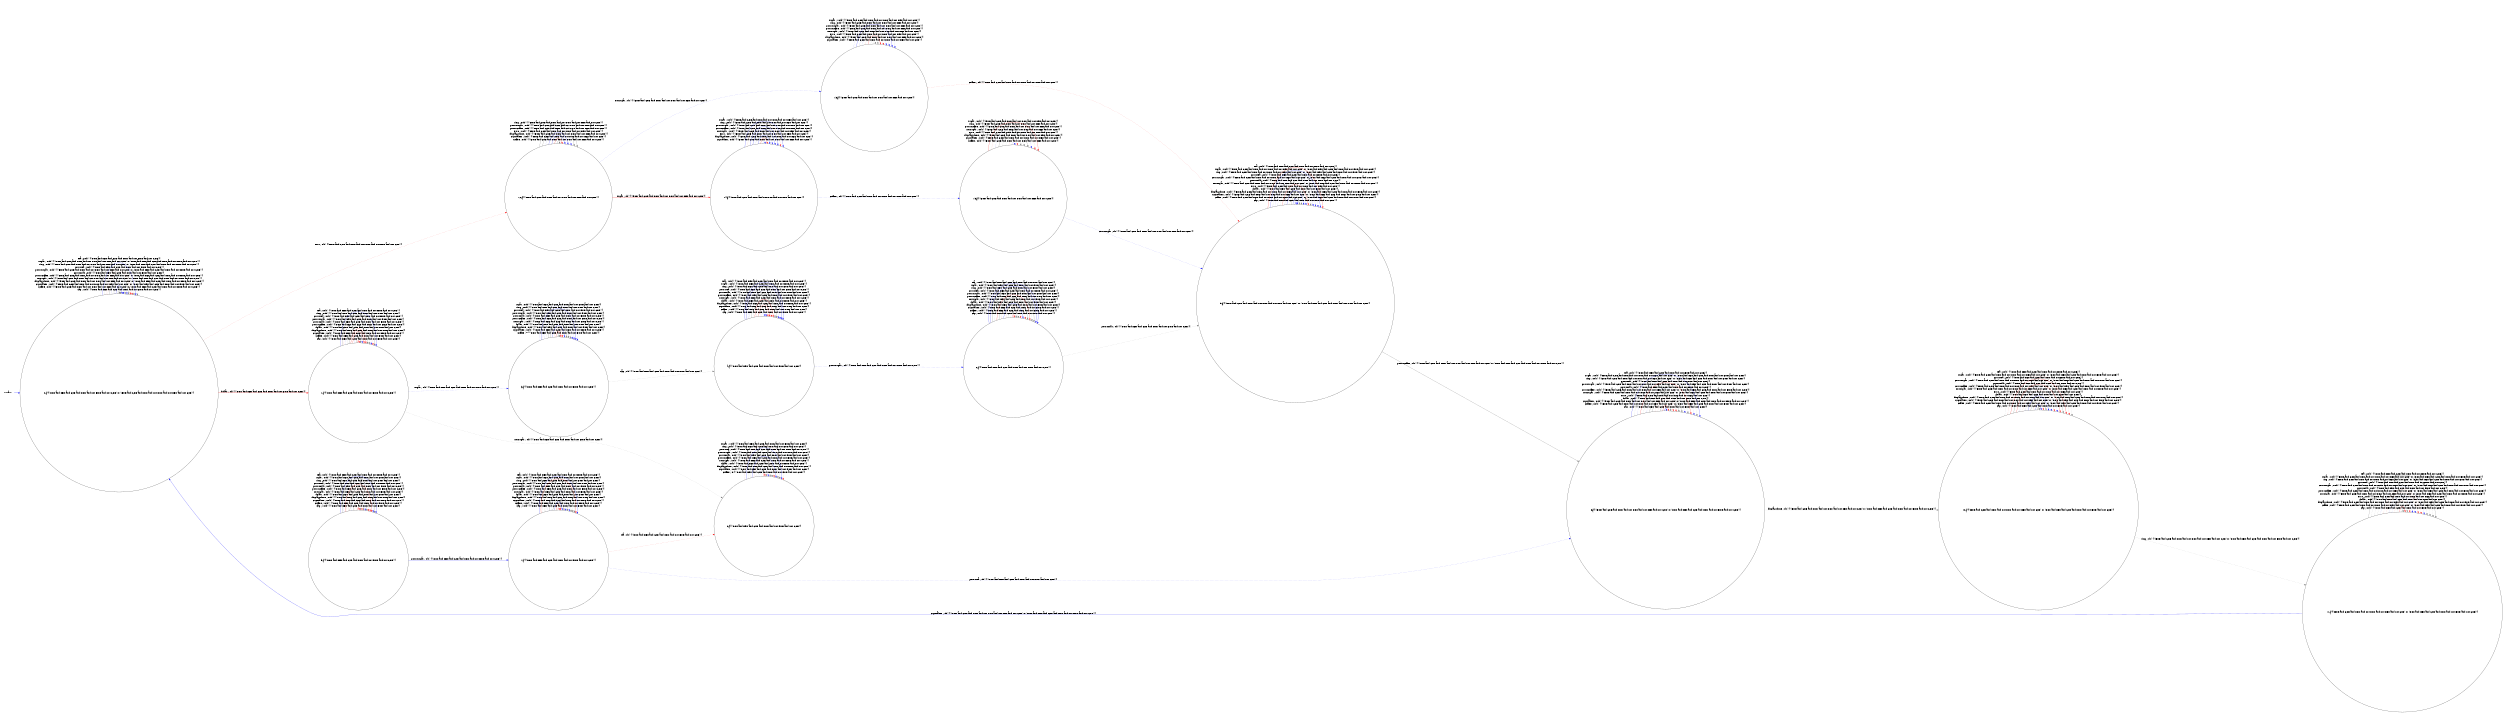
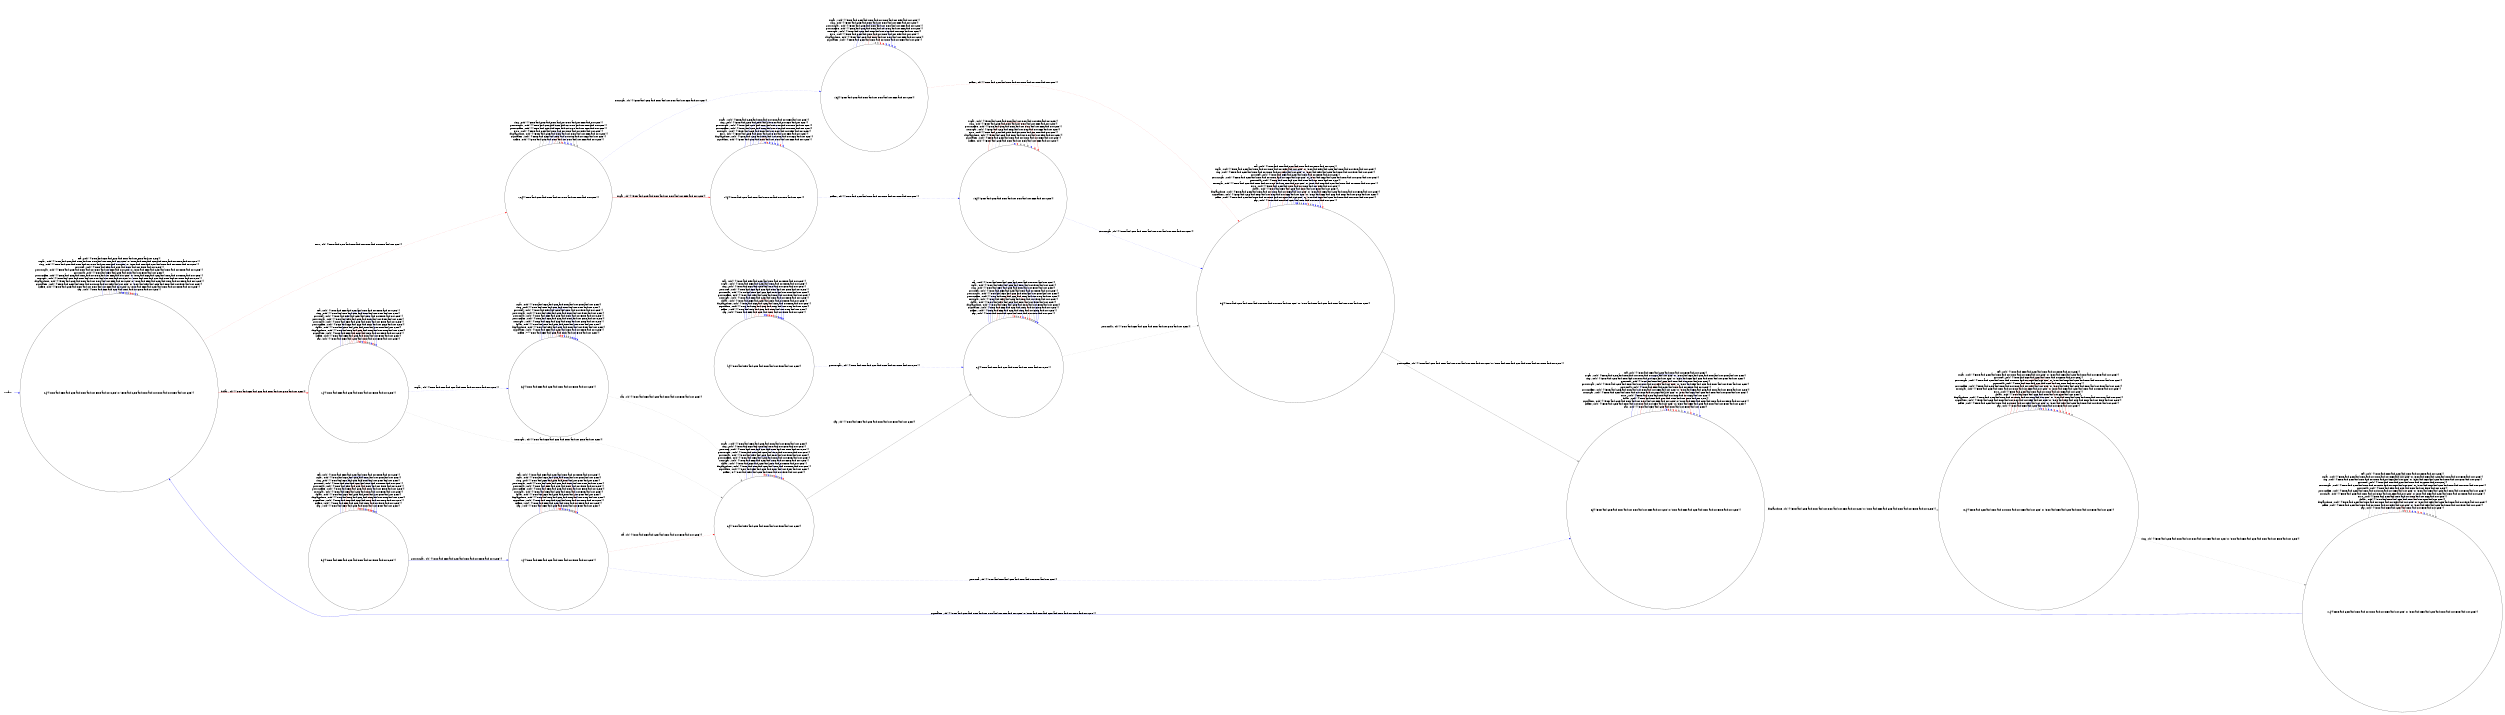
edge "3@[((DOL and TEA and CAP and TON and not EUR and not COF))]" -> "4@[((DOL and TEA and CAP and TON and not EUR and not COF))]": now "3@[((DOL and TEA and CAP and TON and not EUR and not COF))]" -> "2@[((DOL and TEA and CAP and TON and not EUR and not COF))]"
edge "2@[((DOL and TEA and CAP and TON and not EUR and not COF))]" -> "6@[((DOL and TEA and CAP and TON and not EUR and not COF))]": added, label "cap / ok() [((DOL and TEA and CAP and TON and not EUR and not COF))]"
